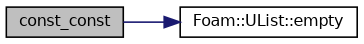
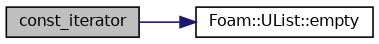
node "const_const": label "const_const" -> "const_iterator"
